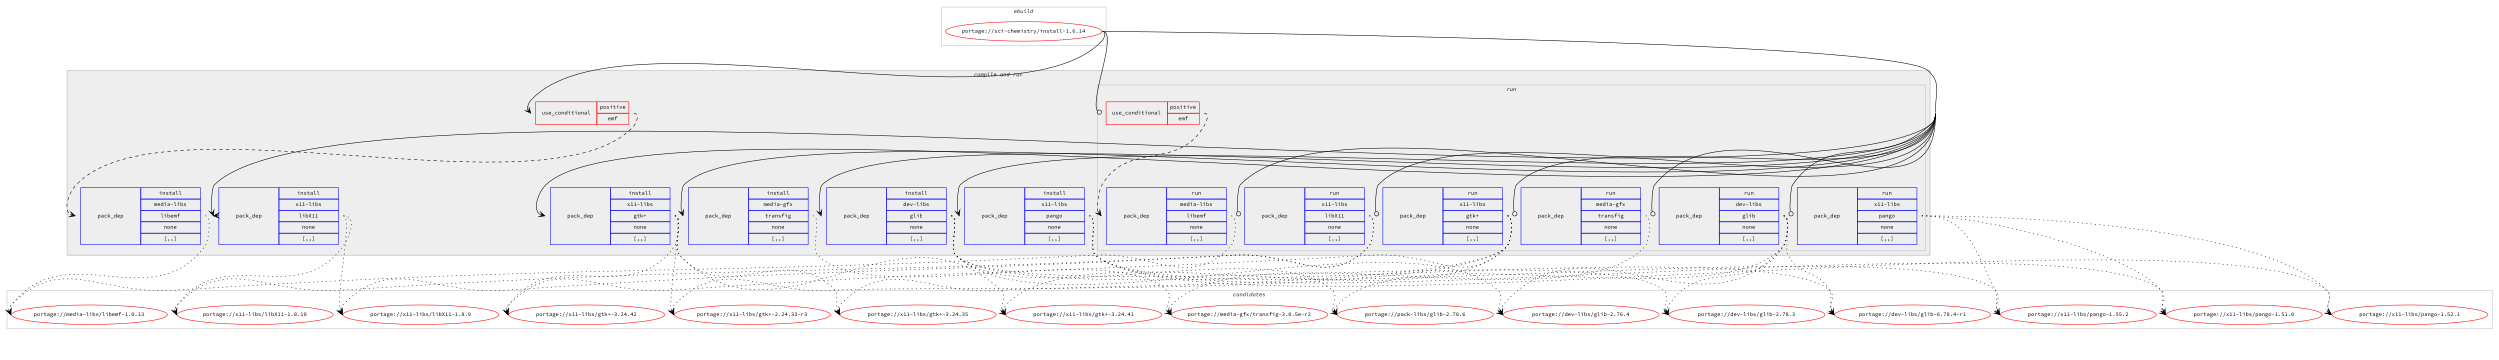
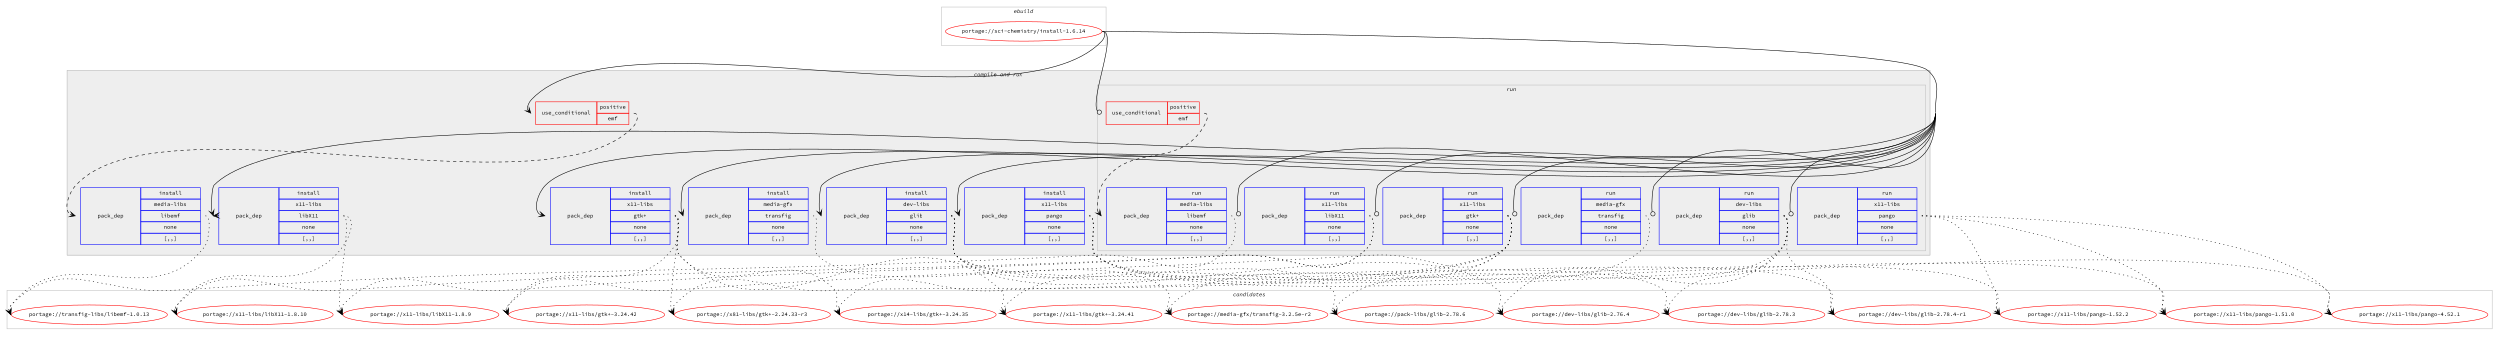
node "portage://media-libs/libemf-1.0.13": label "portage://media-libs/libemf-1.0.13" -> "portage://transfig-libs/libemf-1.0.13"
node "portage://x11-libs/gtk+-2.24.33-r3": label "portage://x11-libs/gtk+-2.24.33-r3" -> "portage://x81-libs/gtk+-2.24.33-r3"
node "portage://x11-libs/gtk+-3.24.35": label "portage://x11-libs/gtk+-3.24.35" -> "portage://x14-libs/gtk+-3.24.35"
node "portage://media-gfx/transfig-3.0.5e-r2": label "portage://media-gfx/transfig-3.0.5e-r2" -> "portage://media-gfx/transfig-3.2.5e-r2"
node "portage://dev-libs/glib-6.78.4-r1": label "portage://dev-libs/glib-6.78.4-r1" -> "portage://dev-libs/glib-2.78.4-r1"
node "portage://x11-libs/pango-1.55.2": label "portage://x11-libs/pango-1.55.2" -> "portage://x11-libs/pango-1.52.2"
node "portage://x11-libs/pango-1.52.1": label "portage://x11-libs/pango-1.52.1" -> "portage://x11-libs/pango-4.52.1"
